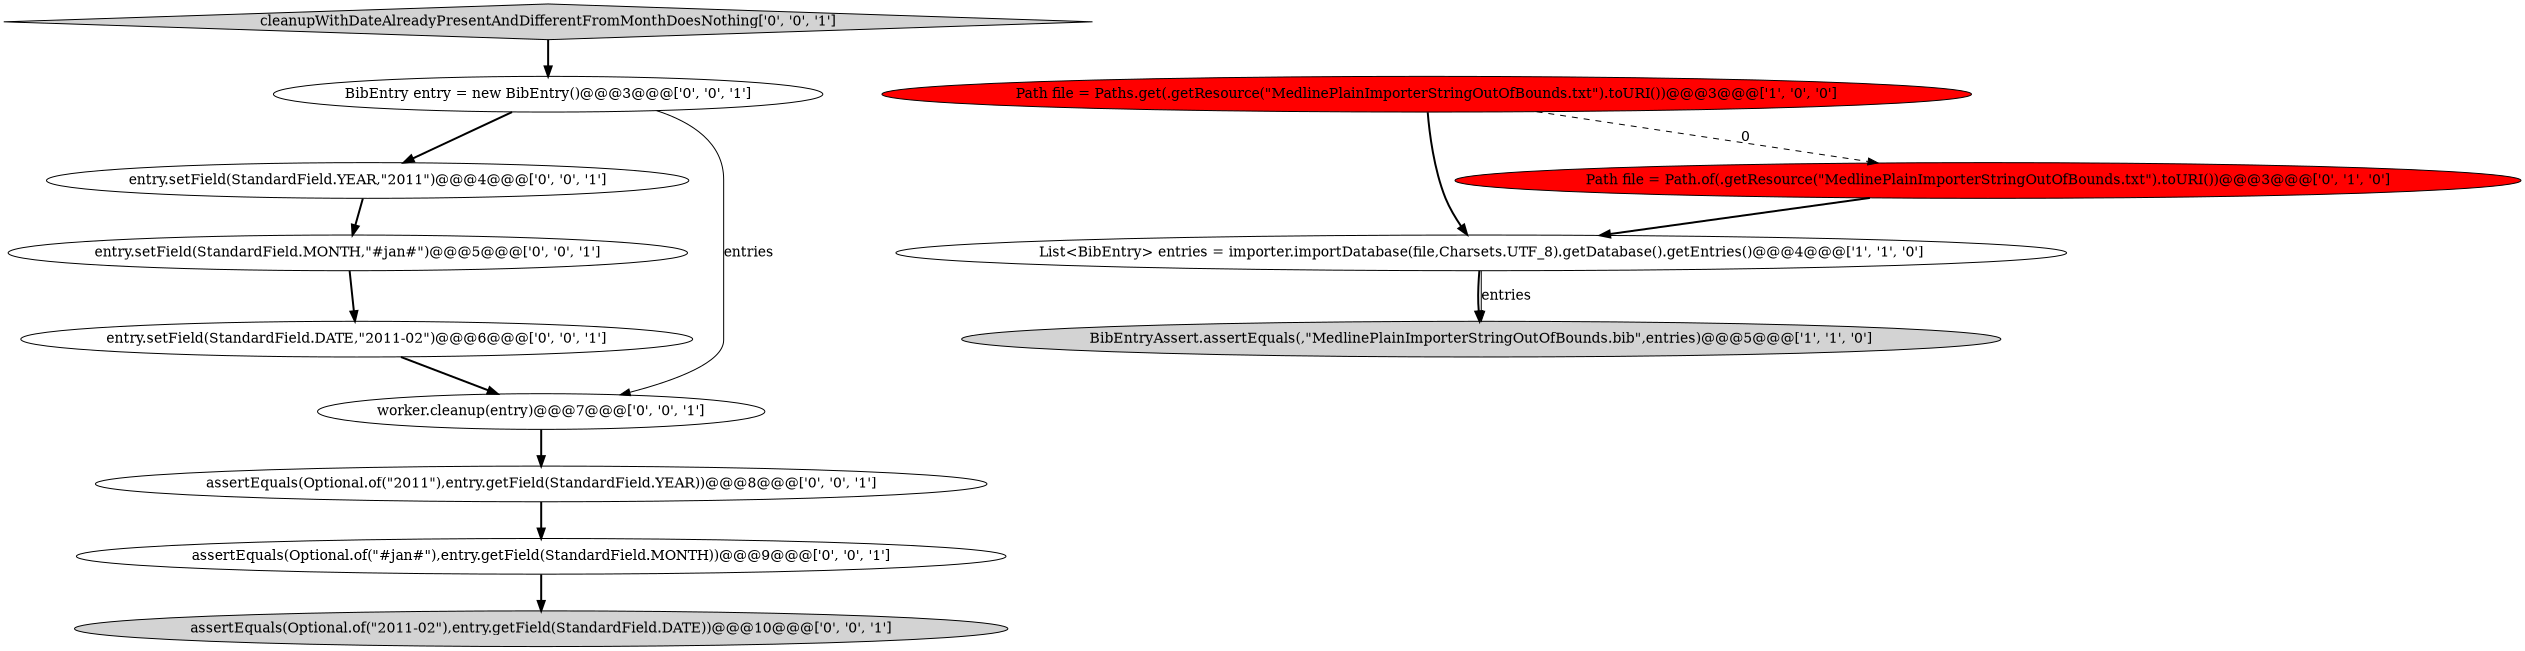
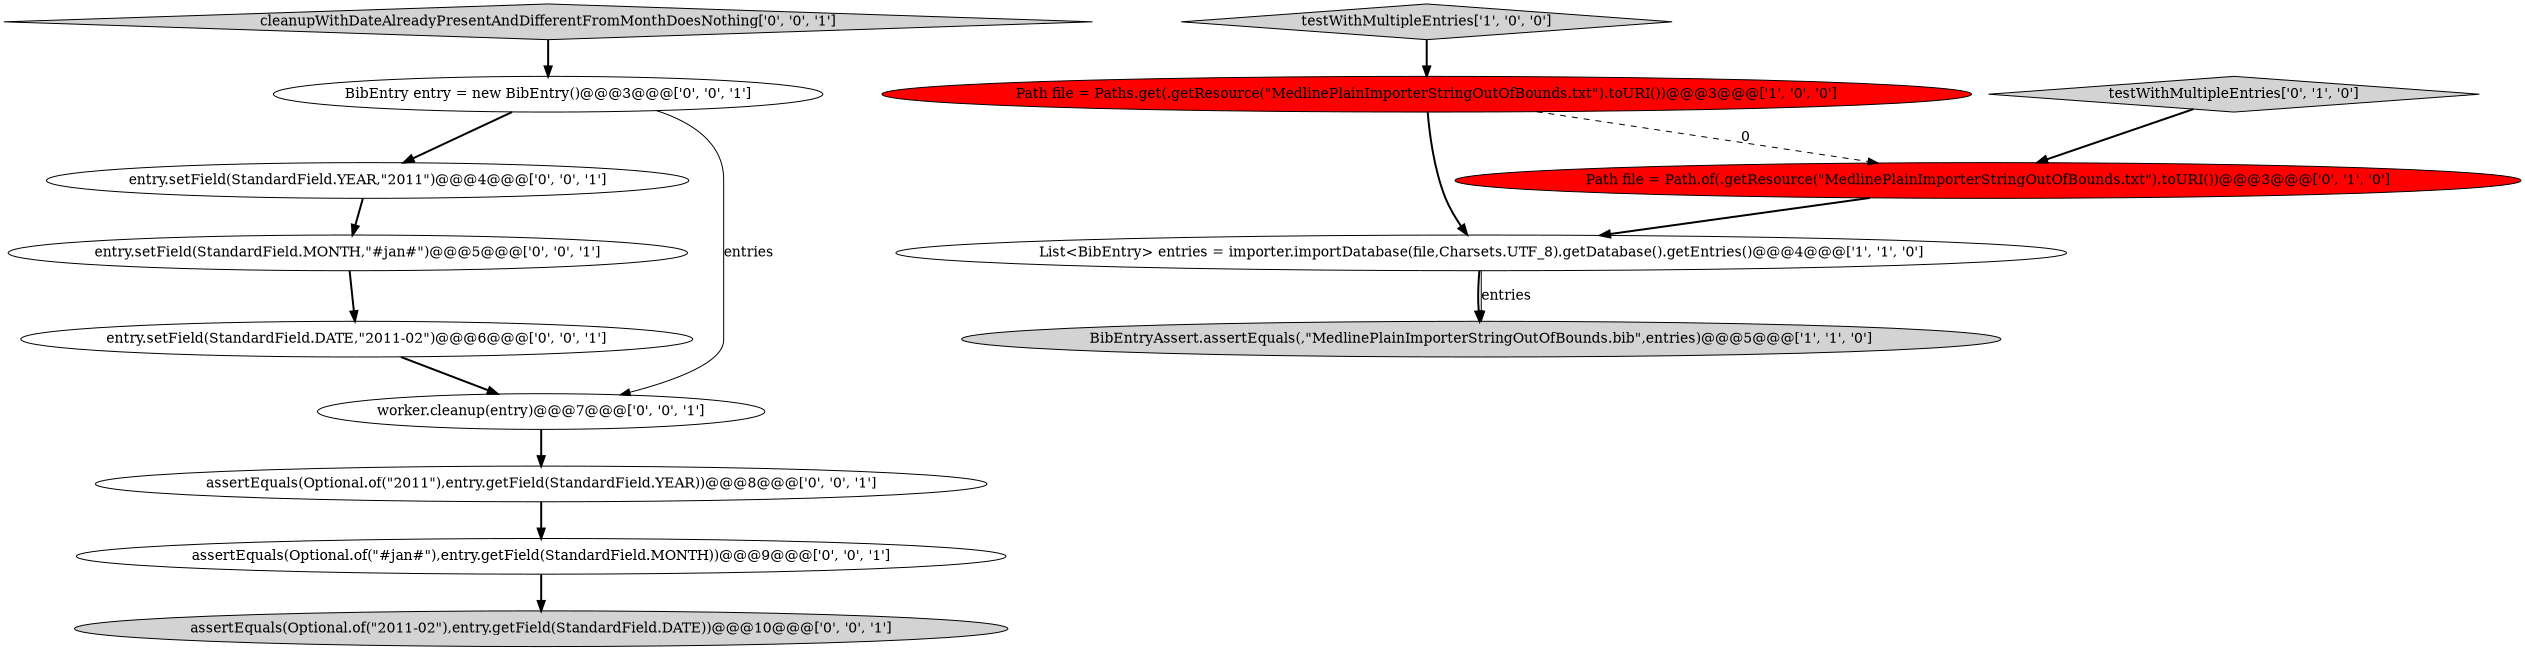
node "testWithMultipleEntries['1', '0', '0']": added
node "testWithMultipleEntries['0', '1', '0']": added
